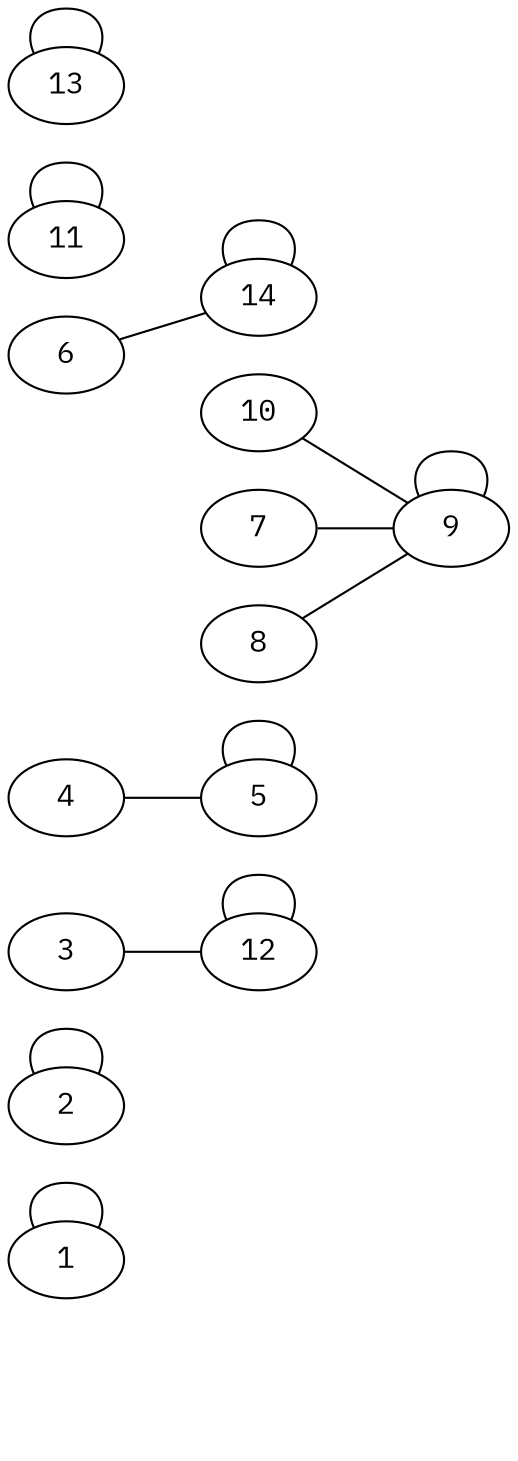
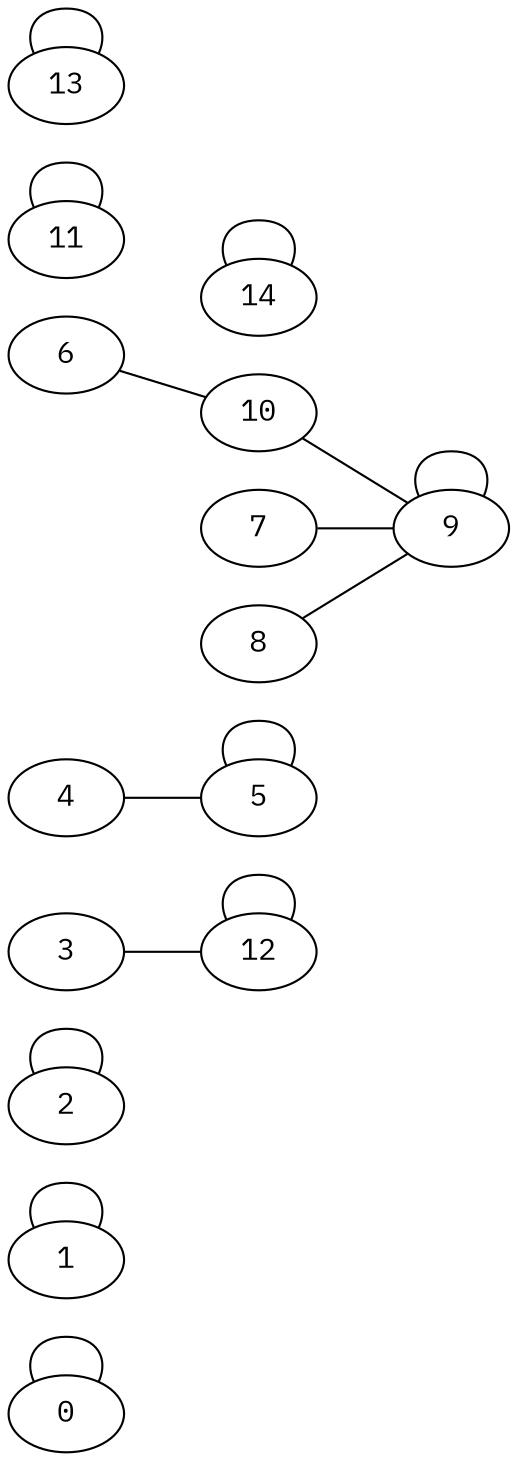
edge "14" -- "6": now "10" -- "6"
node "0": added
